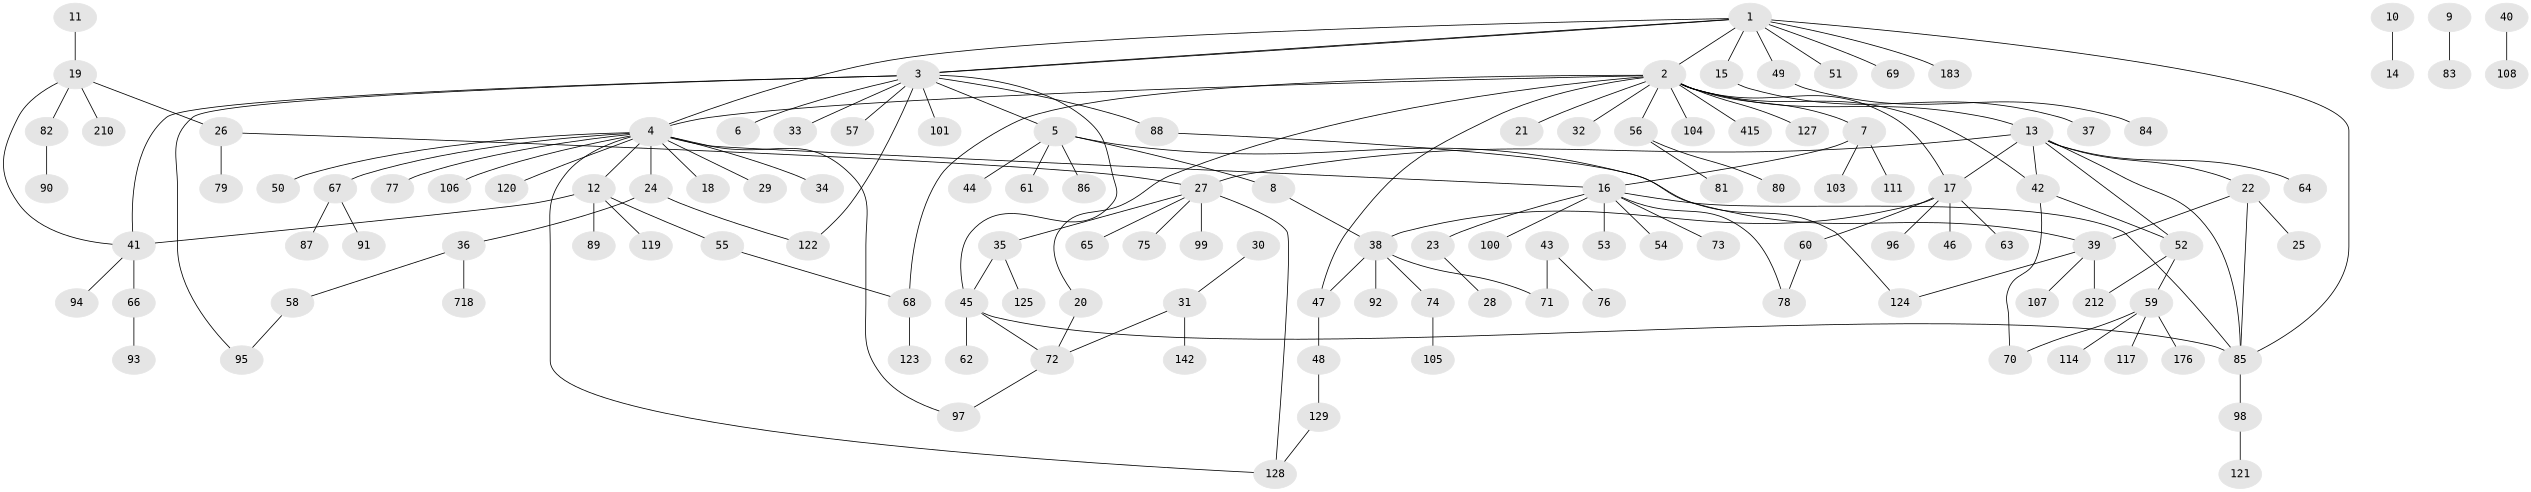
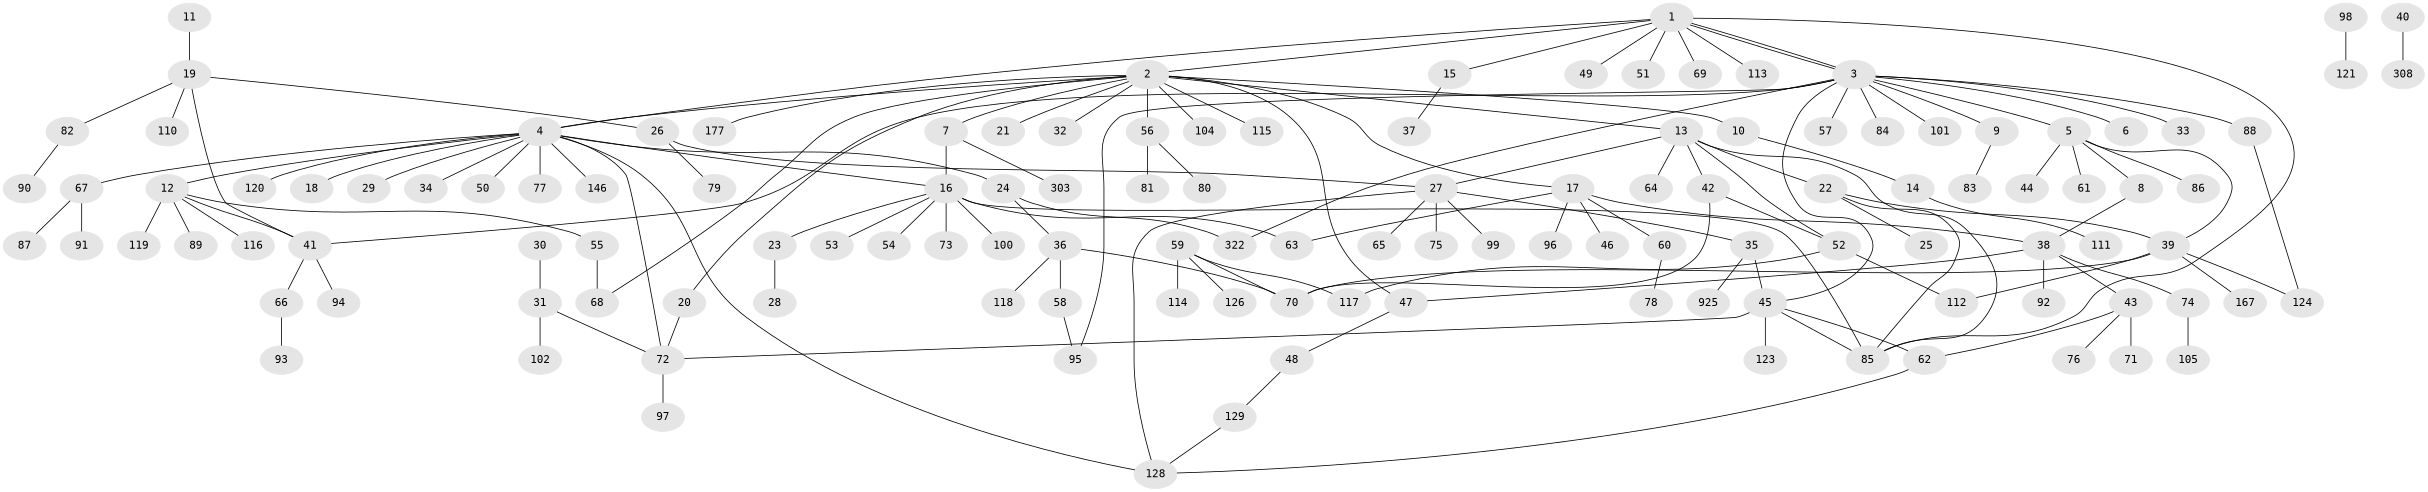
node "183": label "183" -> "113"
node "108": label "108" -> "308"
edge "3" -- "9": added
edge "49" -- "84": now "3" -- "84"
edge "2" -- "42": now "2" -- "10"
node "210": label "210" -> "110"
node "415": label "415" -> "115"
node "127": label "127" -> "177"
edge "7" -- "111": now "14" -- "111"
edge "13" -- "17": removed
node "106": label "106" -> "146"
node "103": label "103" -> "303"
edge "4" -- "97": now "4" -- "72"
edge "16" -- "78": now "16" -- "63"
node "116": added
node "122": label "122" -> "322"
edge "36" -- "70": added
edge "52" -- "59": now "52" -- "117"
edge "39" -- "70": added
edge "38" -- "71": now "38" -- "43"
node "718": label "718" -> "118"
node "125": label "125" -> "925"
node "107": label "107" -> "167"
node "212": label "212" -> "112"
edge "68" -- "123": now "45" -- "123"
edge "43" -- "62": added
node "142": label "142" -> "102"
node "176": label "176" -> "126"
edge "85" -- "98": removed
edge "62" -- "128": added
